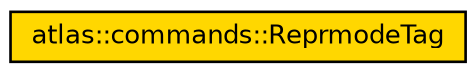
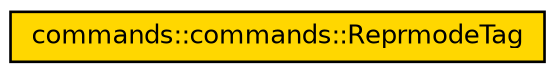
node "atlas::commands::ReprmodeTag": label "atlas::commands::ReprmodeTag" -> "commands::commands::ReprmodeTag"
